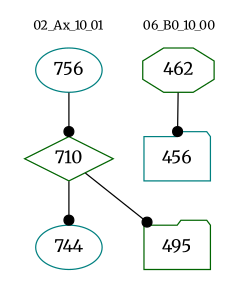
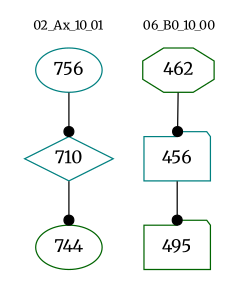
node "710": color darkgreen -> teal
edge "710" -> "495": now "456" -> "495"
node "744": color teal -> darkgreen
